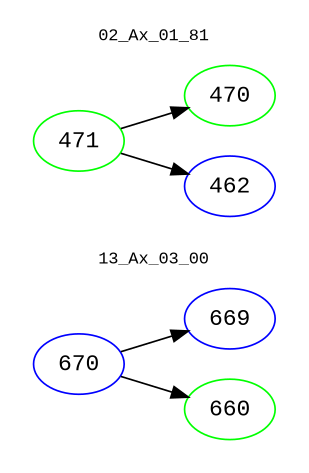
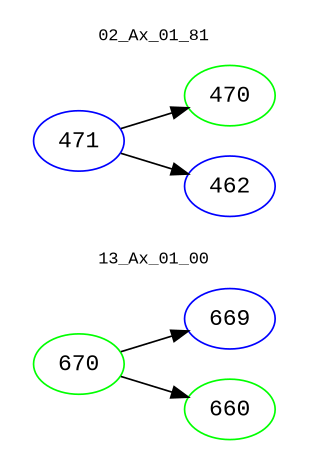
node "471": color green -> blue
cluster "13_Ax_03_00": label "13_Ax_03_00" -> "13_Ax_01_00"
node "670": color blue -> green
